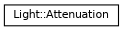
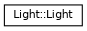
node "Light::Attenuation": label "Light::Attenuation" -> "Light::Light"
